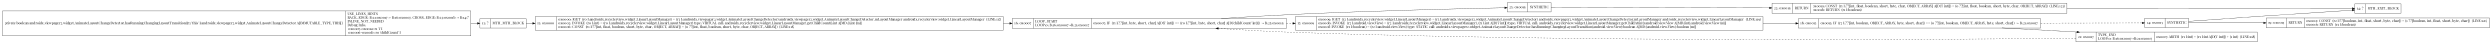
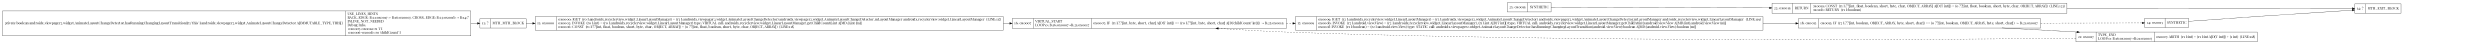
node "22: 0x001a": text "0x001b: RETURN  (r1 I:boolean)" -> "0x021b: RETURN  (r1 I:boolean)"
edge "16: 0x0007" -> "25: 0x001a": removed
node "16: 0x0007": text "LOOP_START" -> "VIRTUAL_START"
node "19: 0x0015": removed
